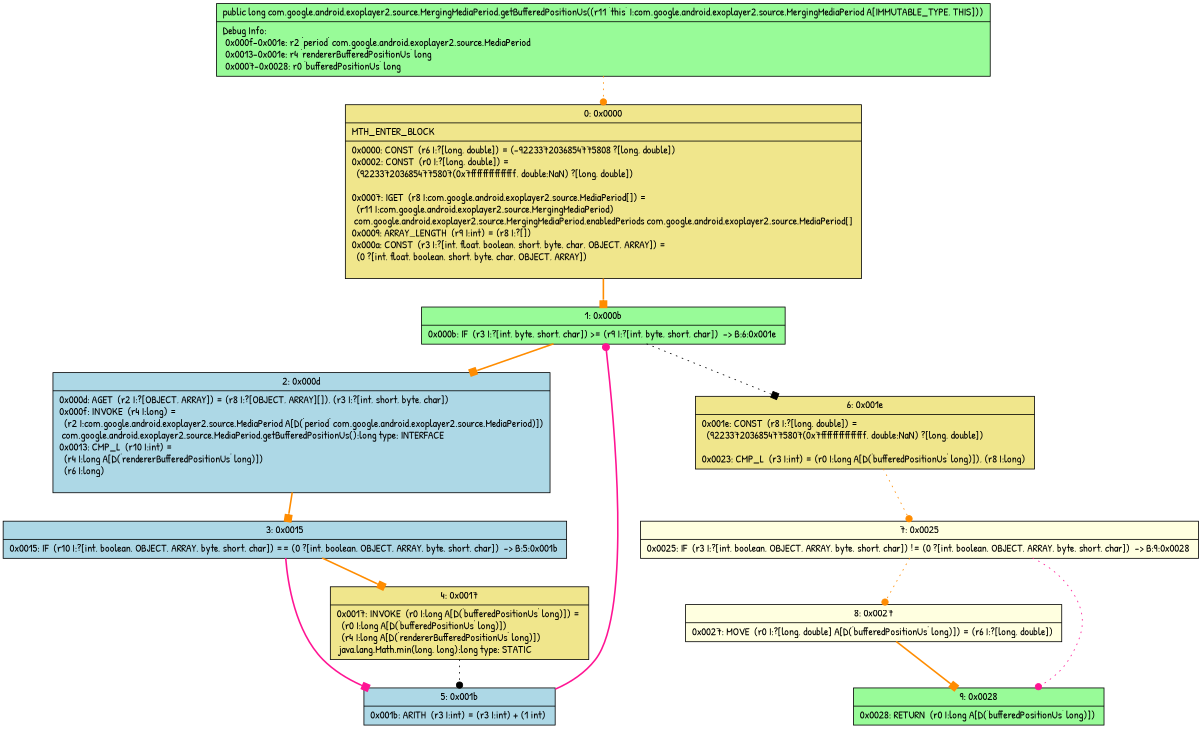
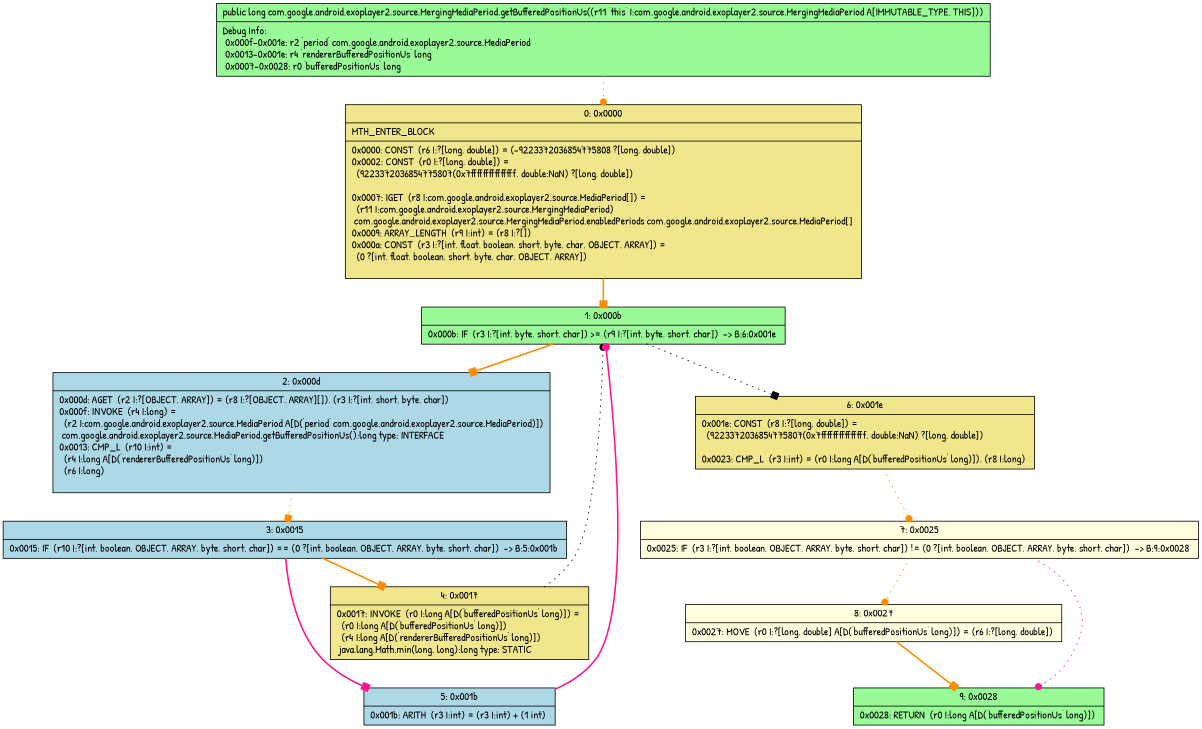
edge "2: 0x000d" -> "3: 0x0015": style bold -> dotted
edge "4: 0x0017" -> "5: 0x001b": now "4: 0x0017" -> "1: 0x000b"
